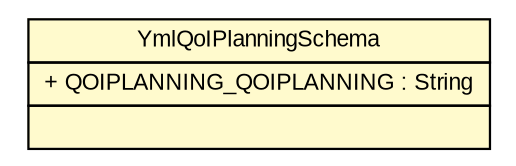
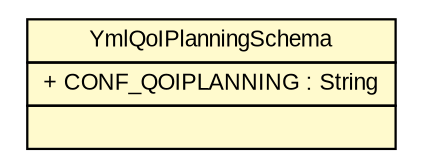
node "YmlQoIPlanningSchema": text "+ QOIPLANNING_QOIPLANNING : String" -> "+ CONF_QOIPLANNING : String"
